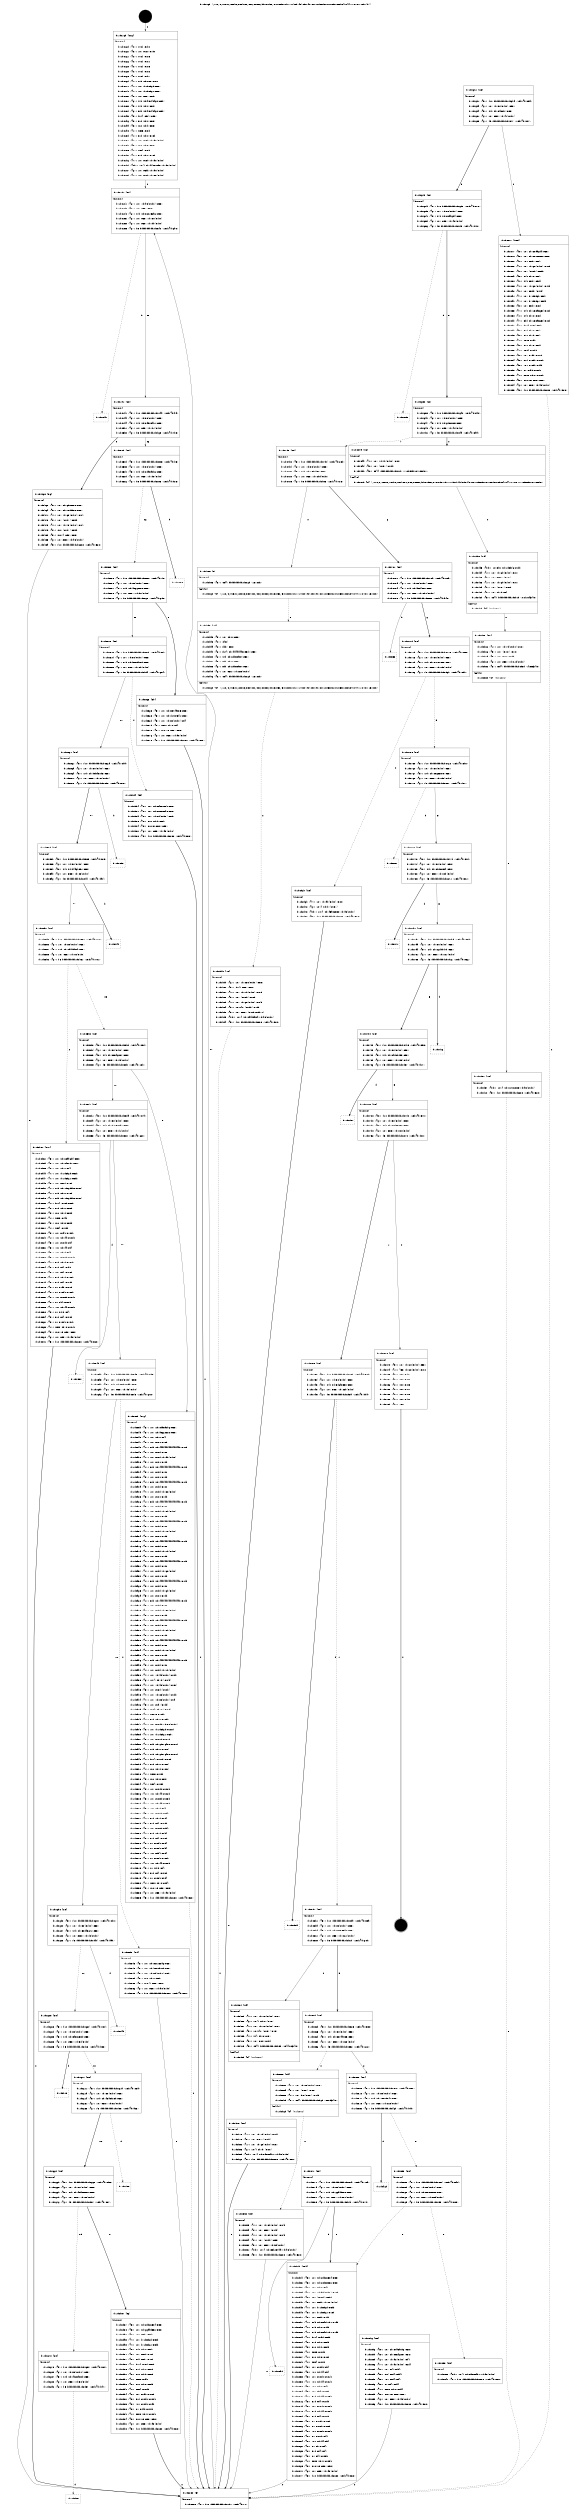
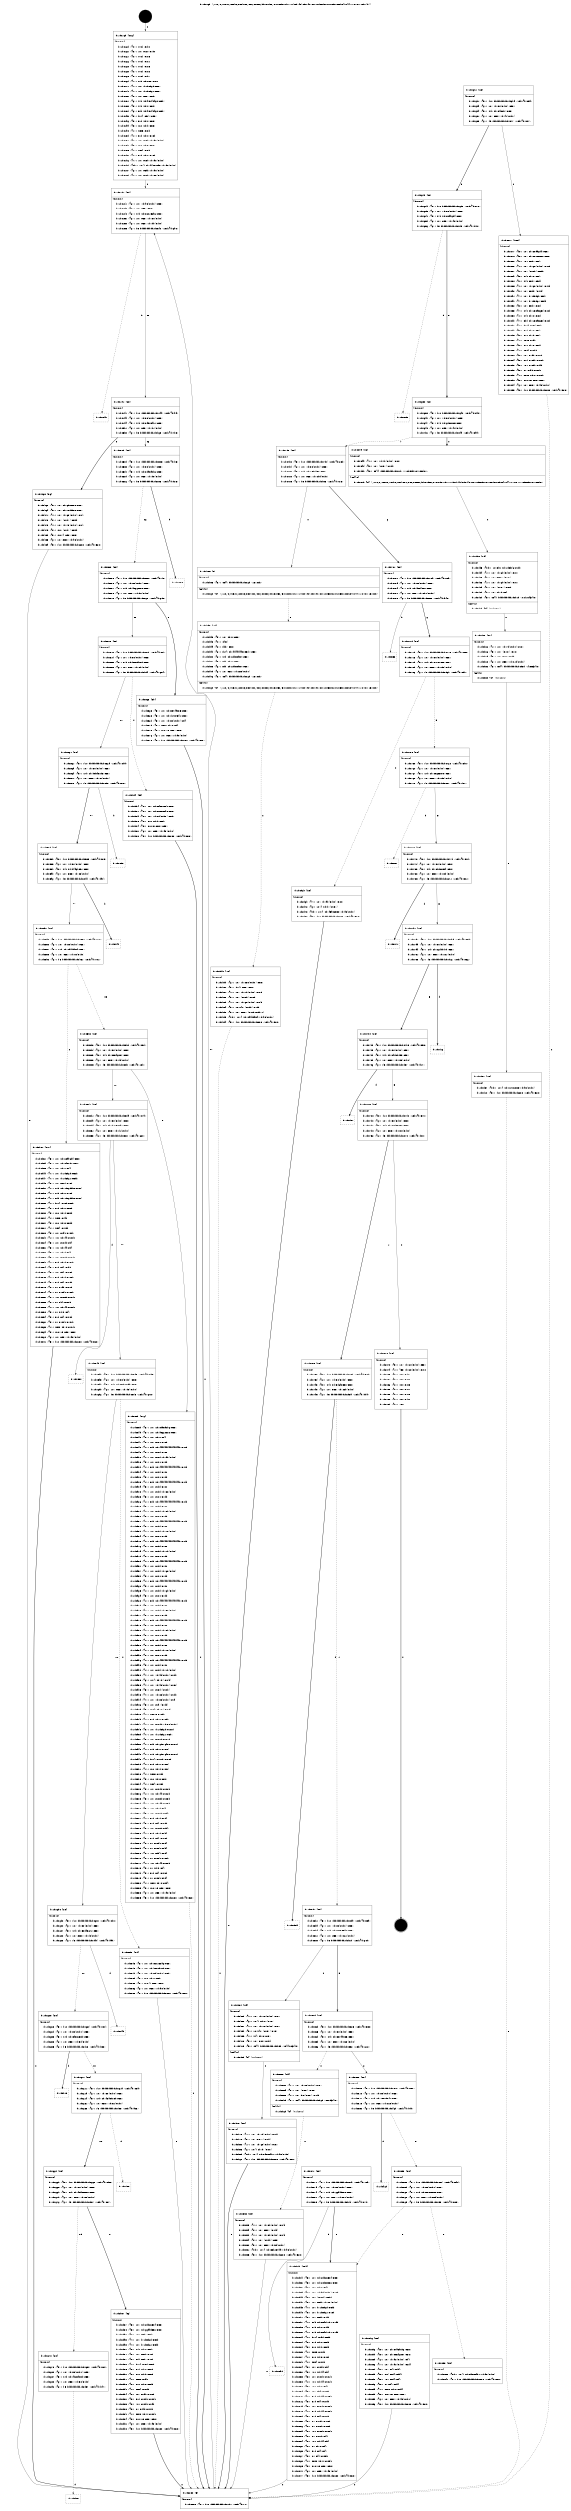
edge "0x401b2d [29]" -> "0x401b4a [32]": added, label "1"
